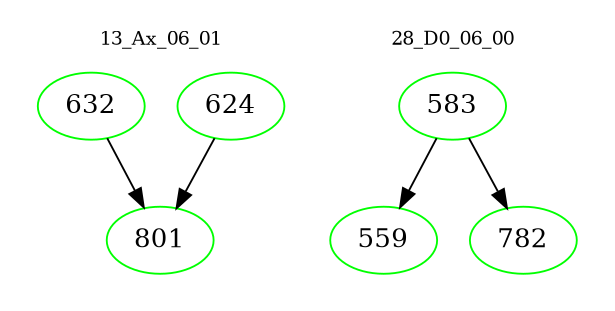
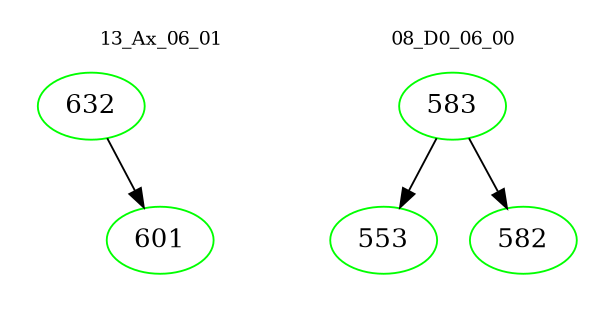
cluster "28_D0_06_00": label "28_D0_06_00" -> "08_D0_06_00"
node "624": removed
node "801": label "801" -> "601"
node "559": label "559" -> "553"
node "782": label "782" -> "582"
